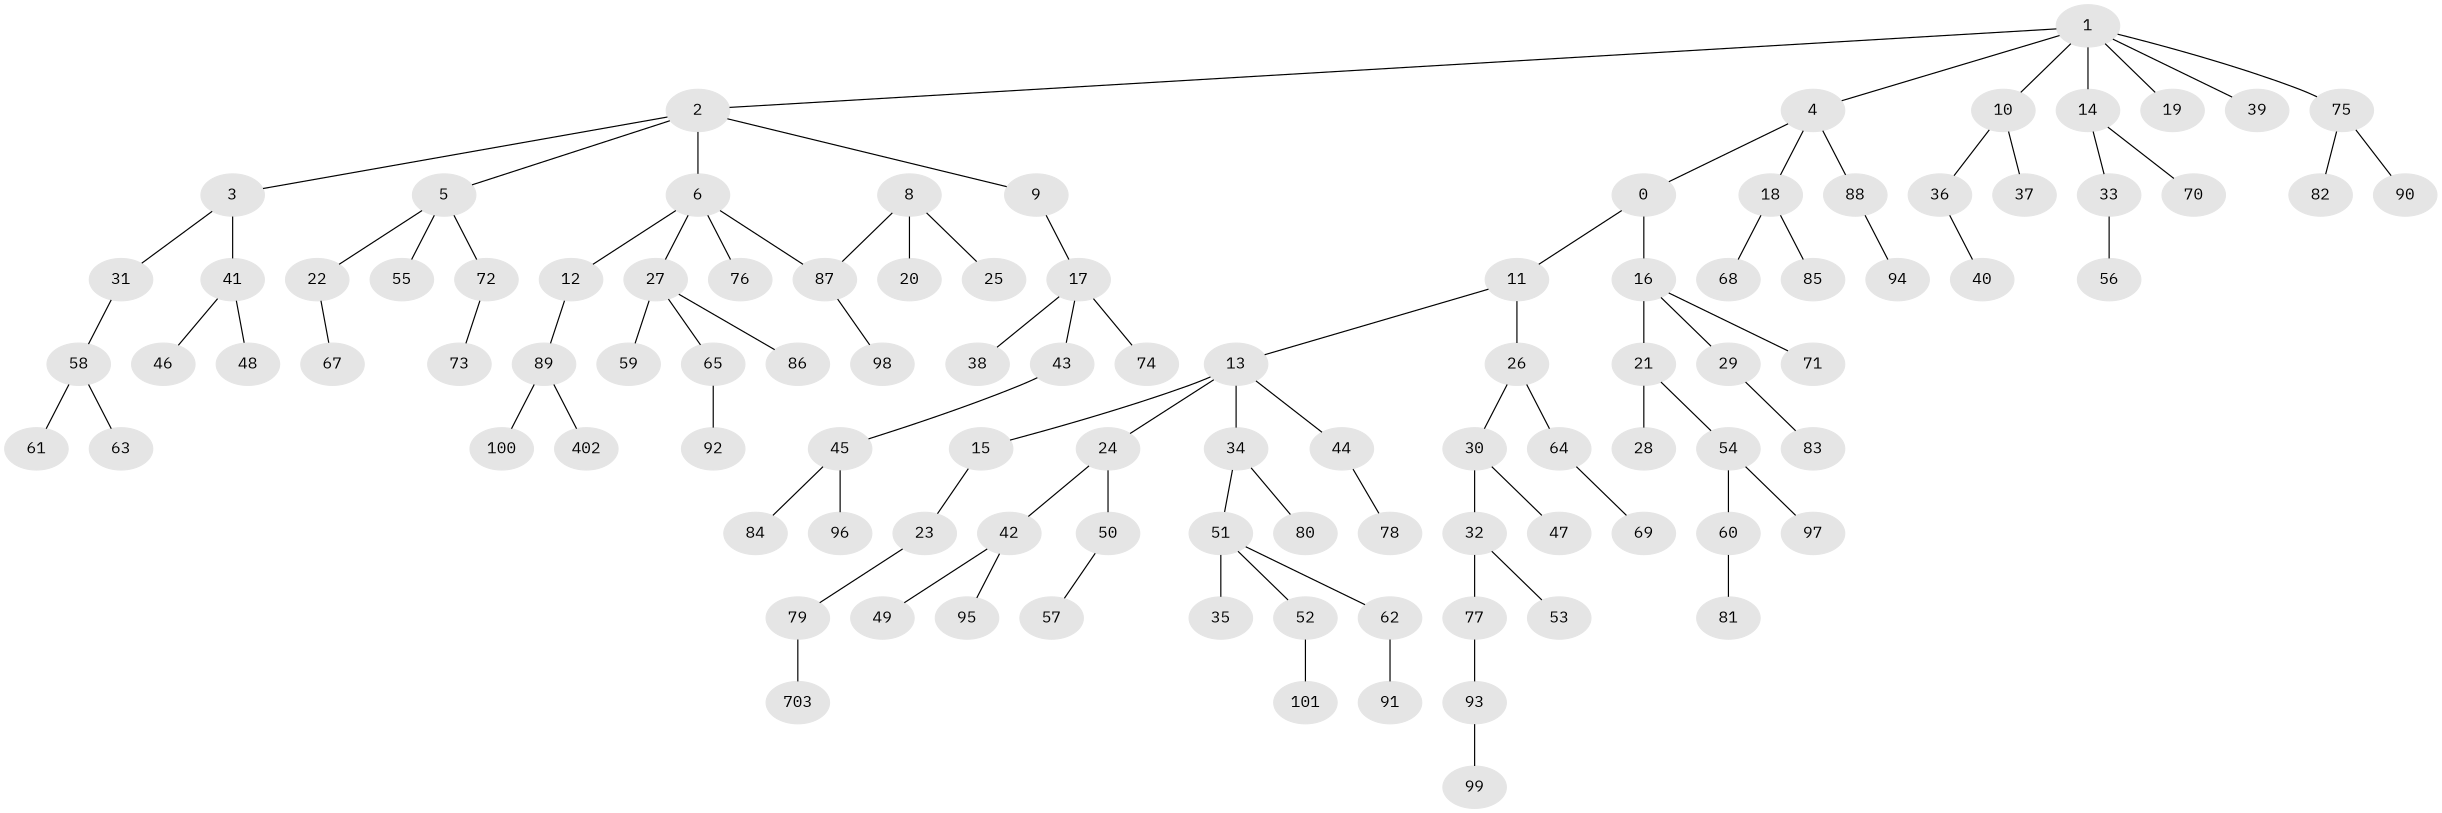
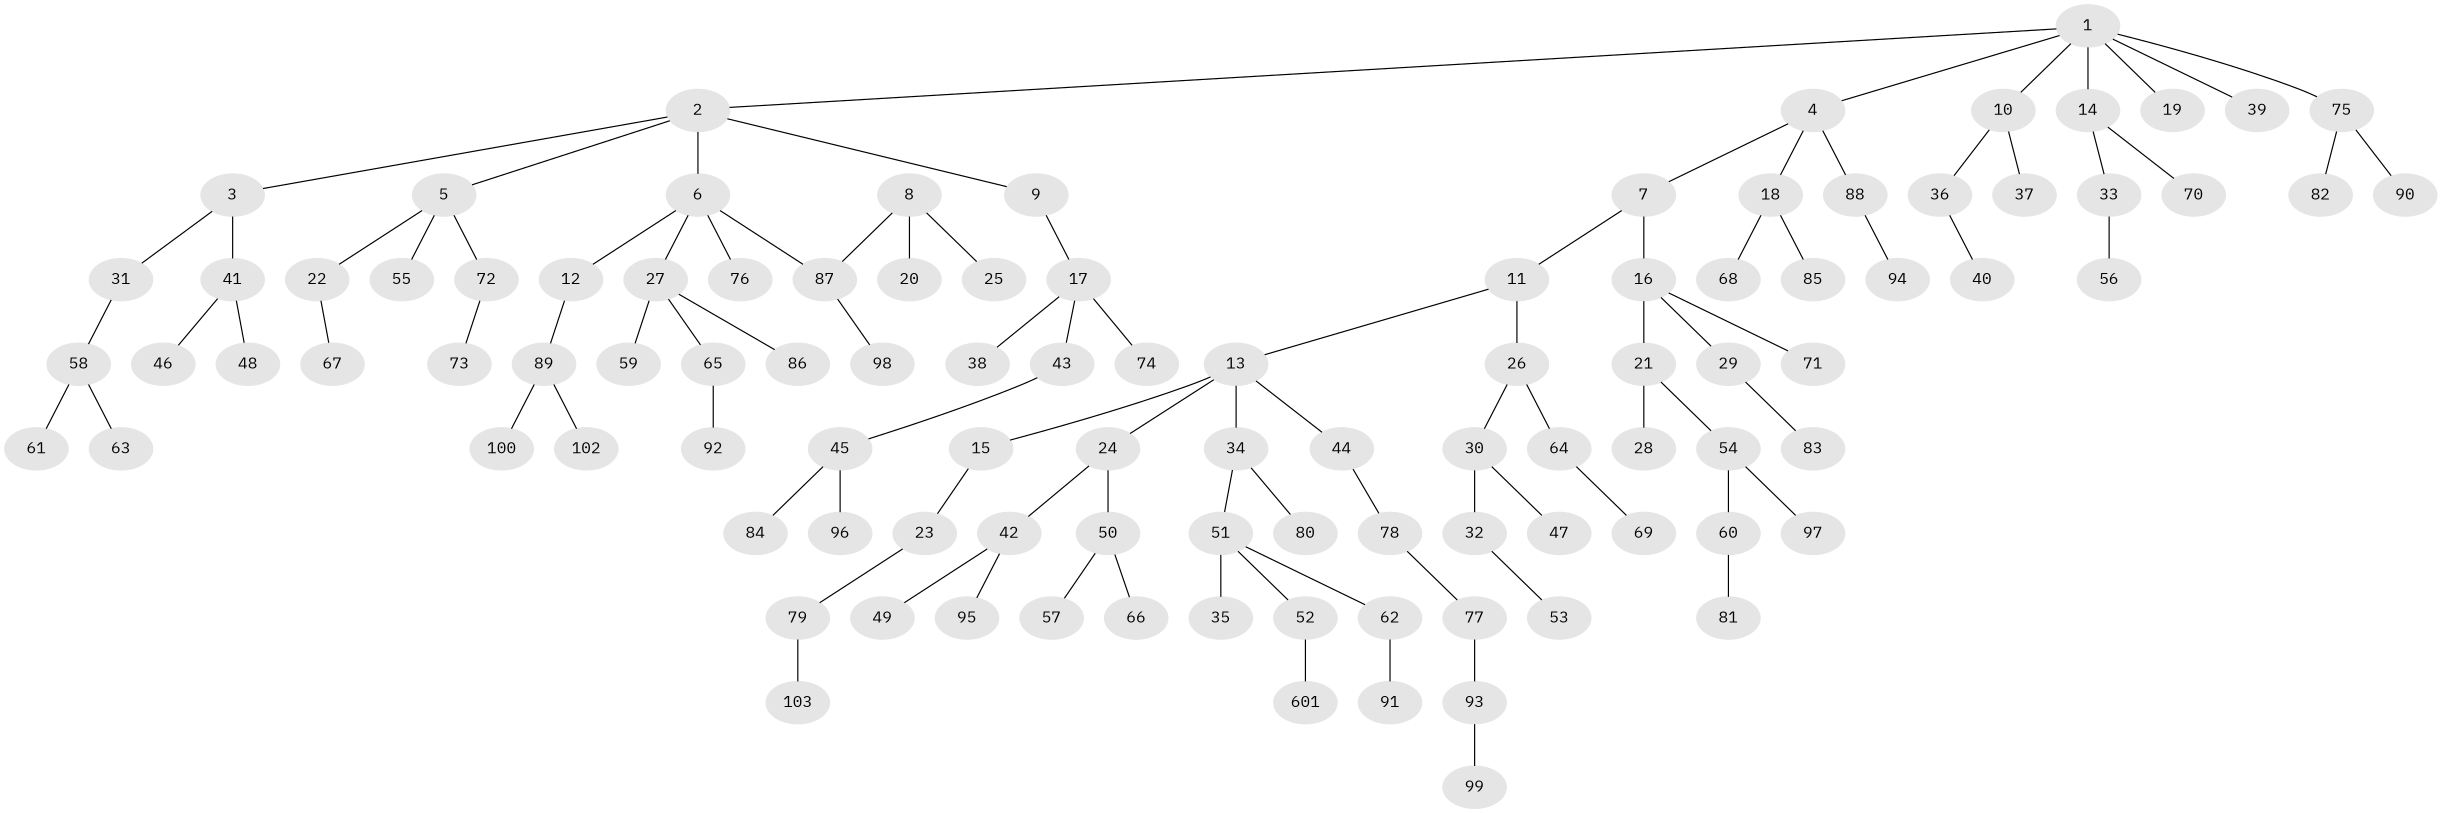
node "0": label "0" -> "7"
node "402": label "402" -> "102"
edge "32" -- "77": now "78" -- "77"
node "66": added
node "703": label "703" -> "103"
node "101": label "101" -> "601"
